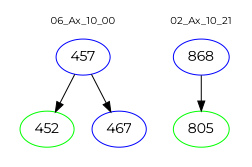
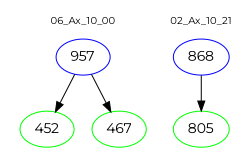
node "457": label "457" -> "957"
node "467": color blue -> green
